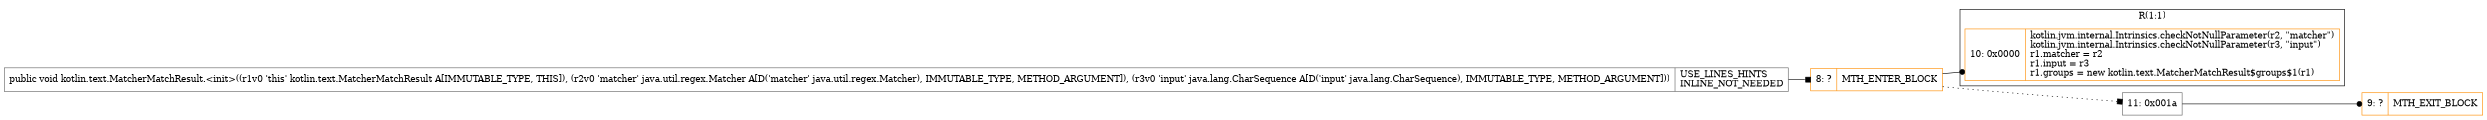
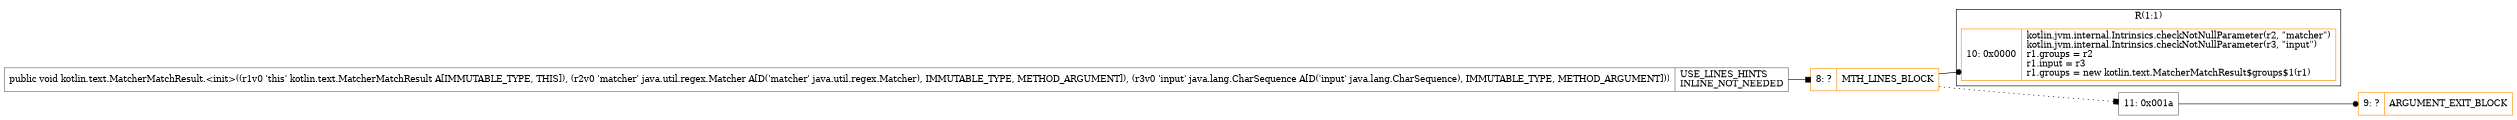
node "10: 0x0000": text "r1.matcher = r2" -> "r1.groups = r2"
node "8: ?": text "MTH_ENTER_BLOCK" -> "MTH_LINES_BLOCK"
node "9: ?": text "MTH_EXIT_BLOCK" -> "ARGUMENT_EXIT_BLOCK"
